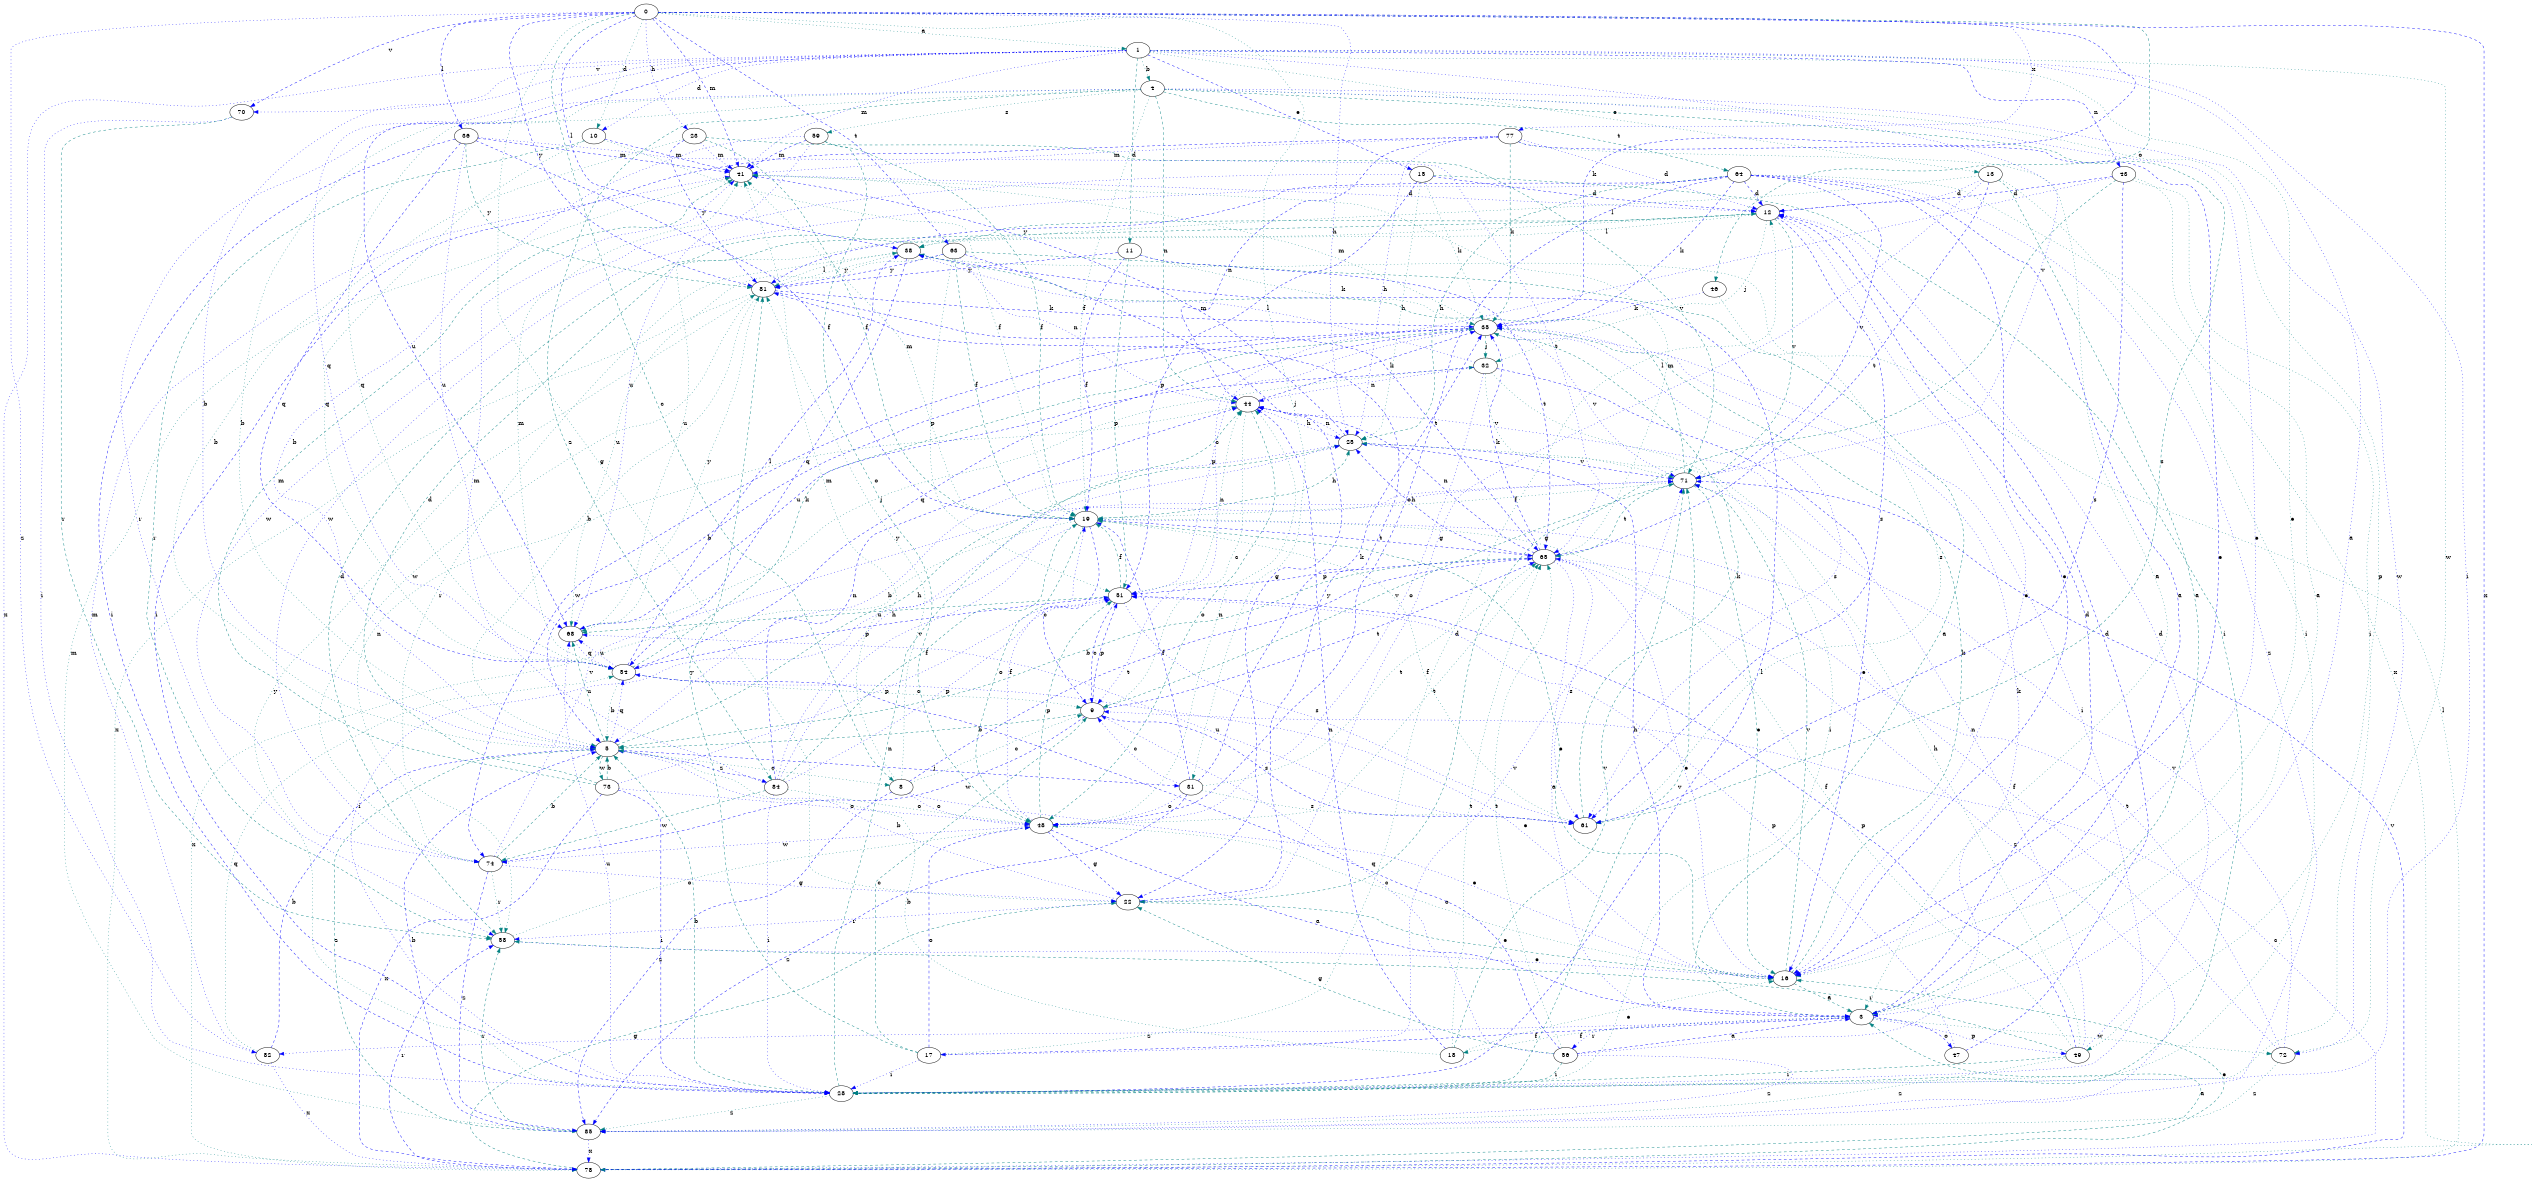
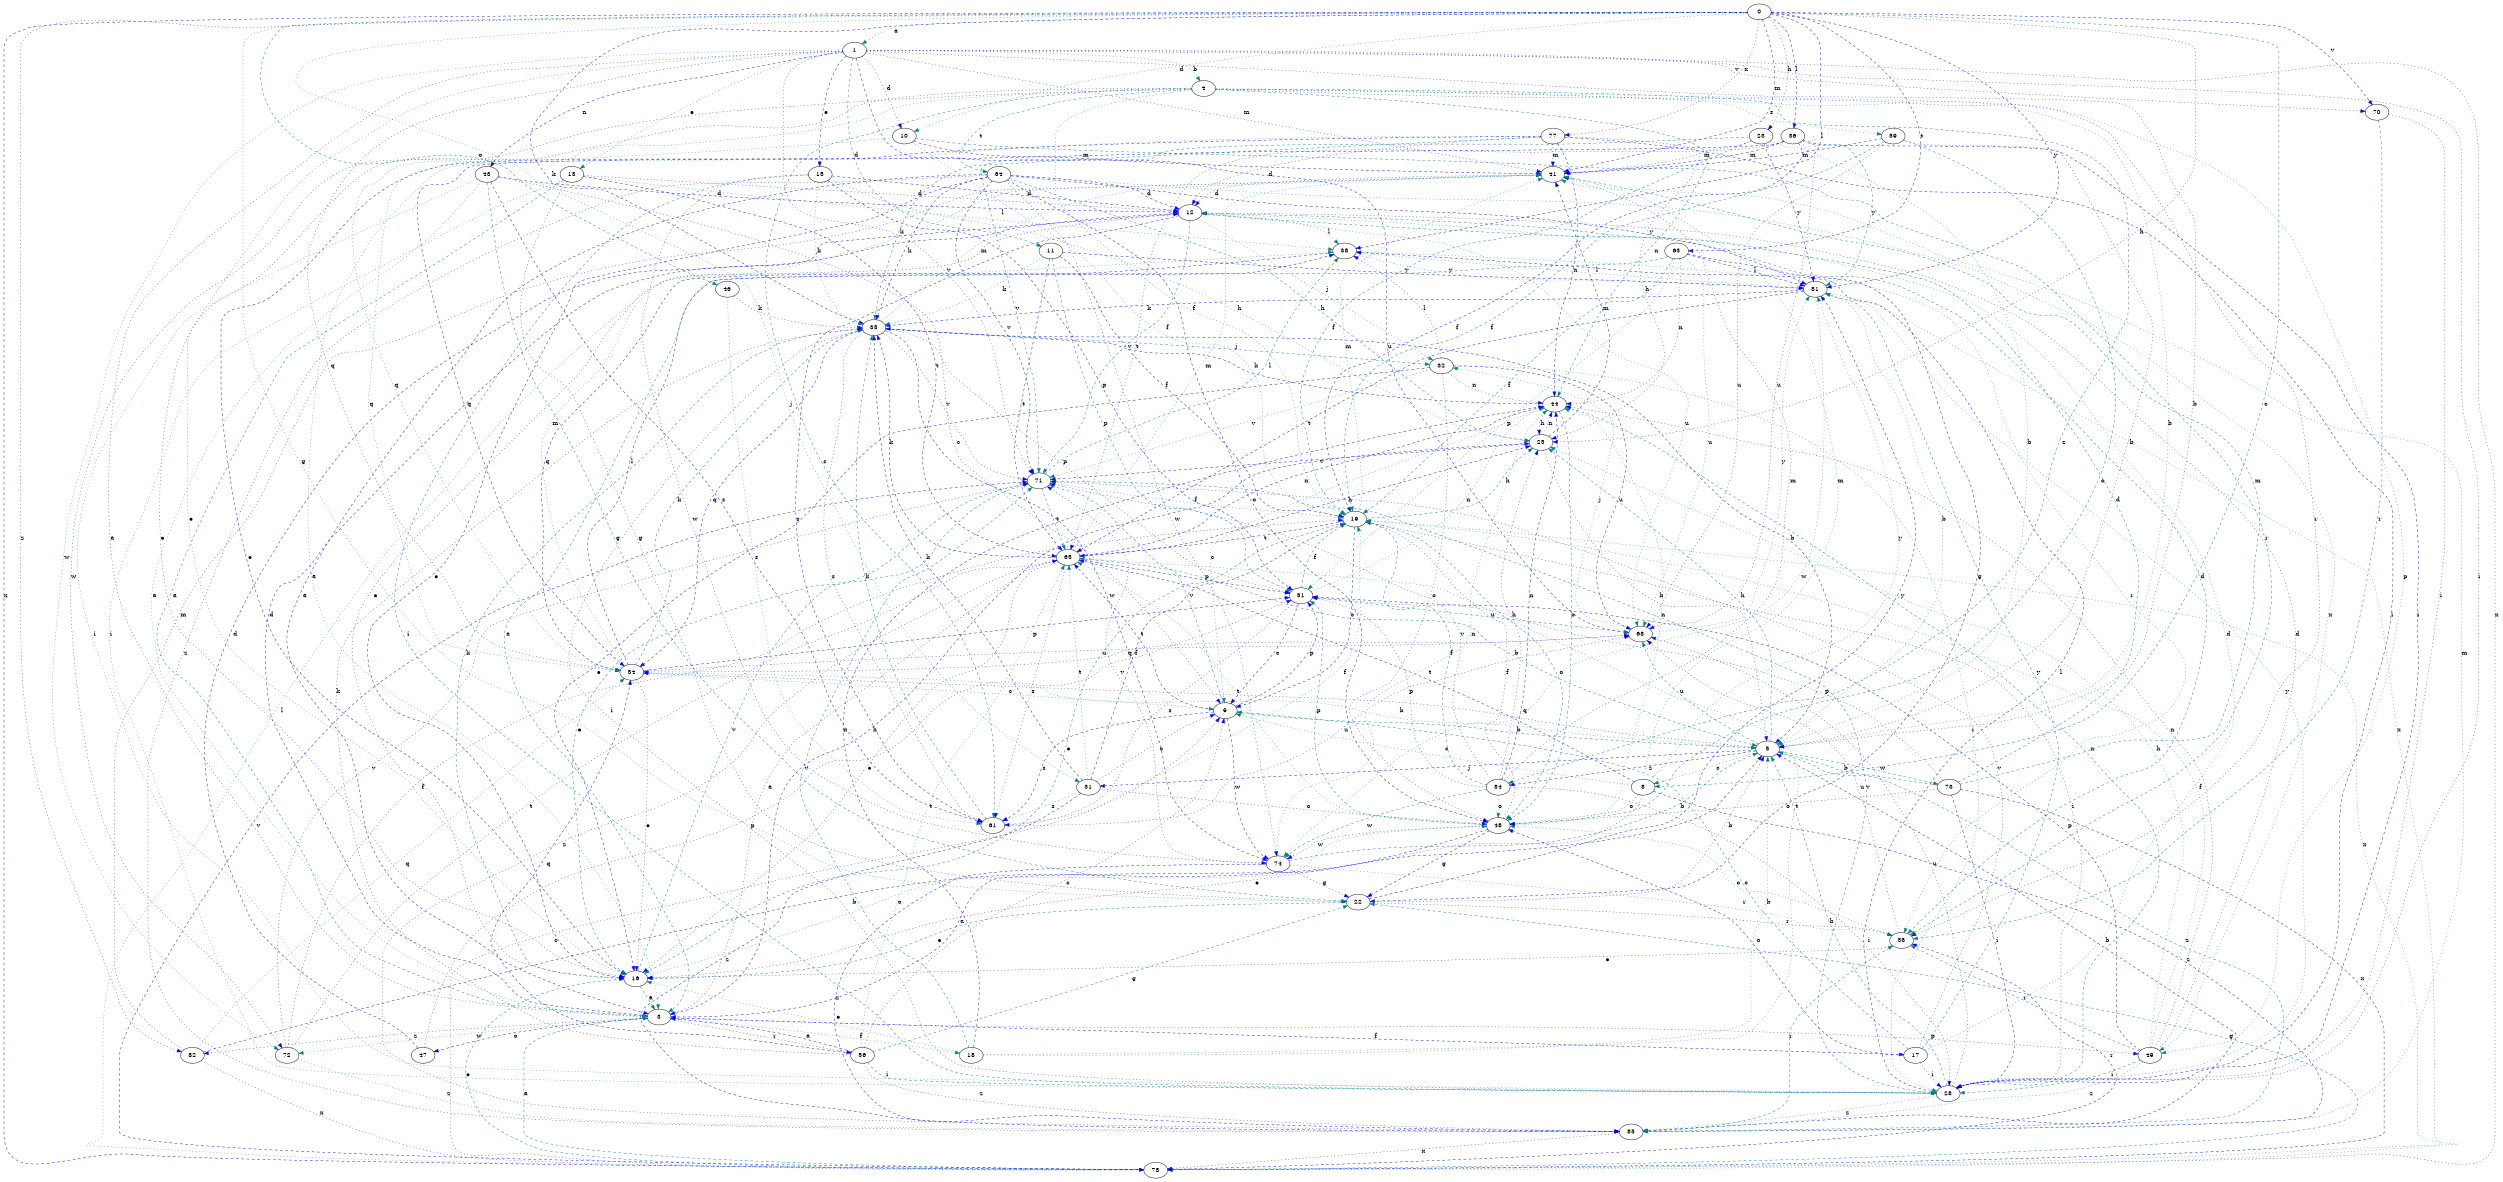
edge "63" -> "81": label "y" -> "l"
edge "58" -> "68": added, label "u"
edge "64" -> "78": now "64" -> "49"
